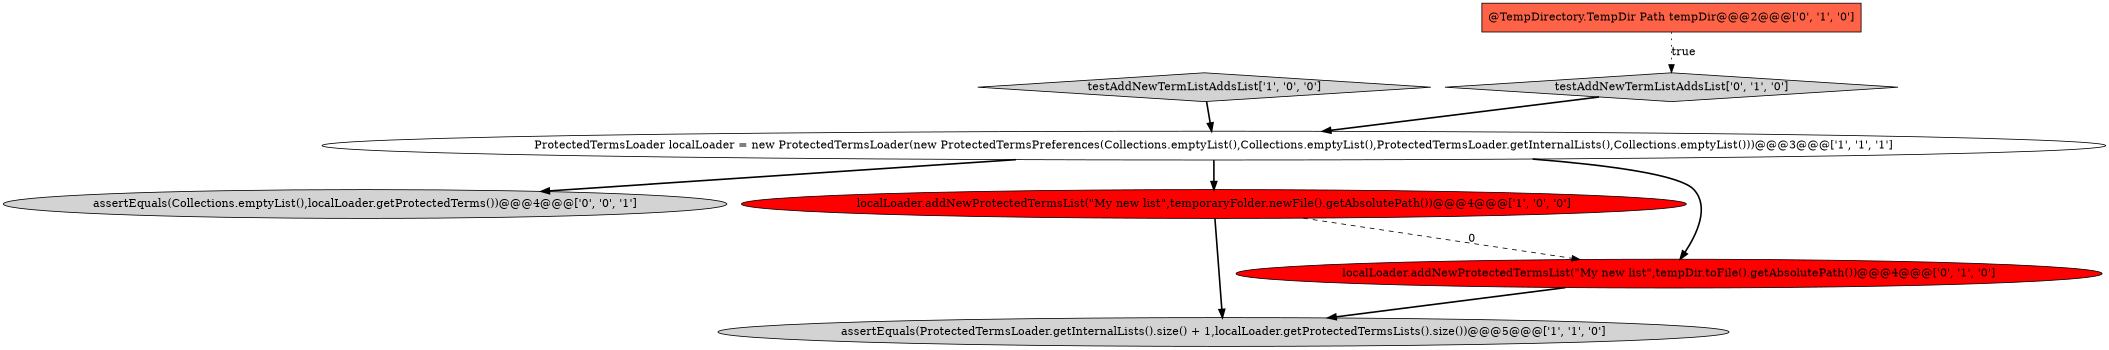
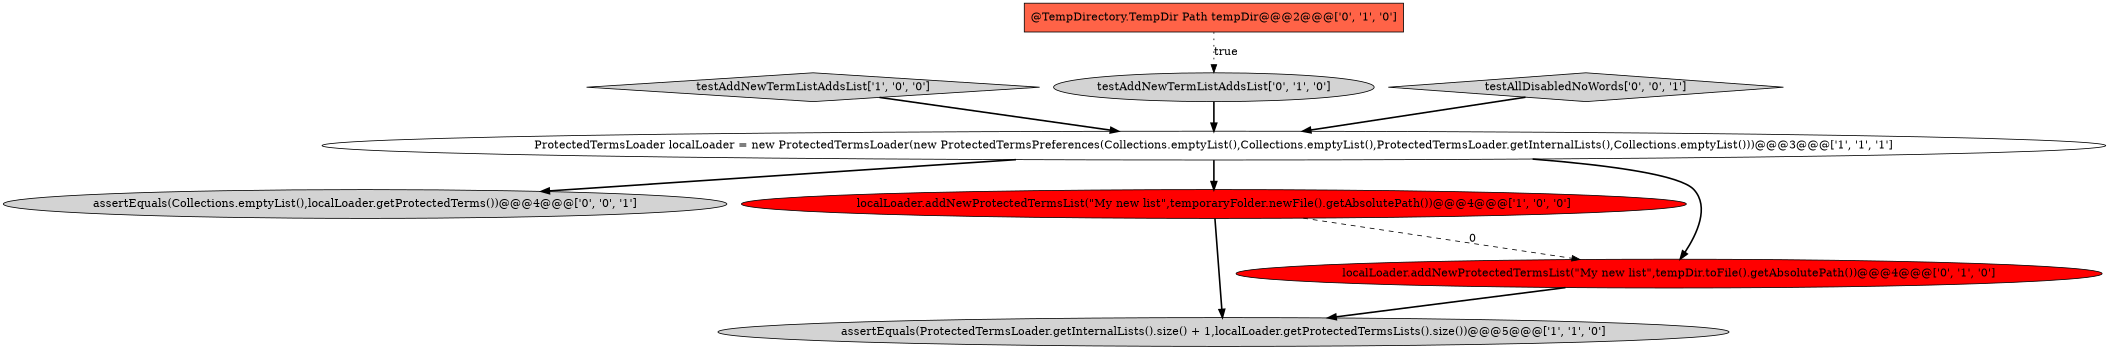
node "testAllDisabledNoWords['0', '0', '1']": added
node "testAddNewTermListAddsList['0', '1', '0']": shape diamond -> ellipse
